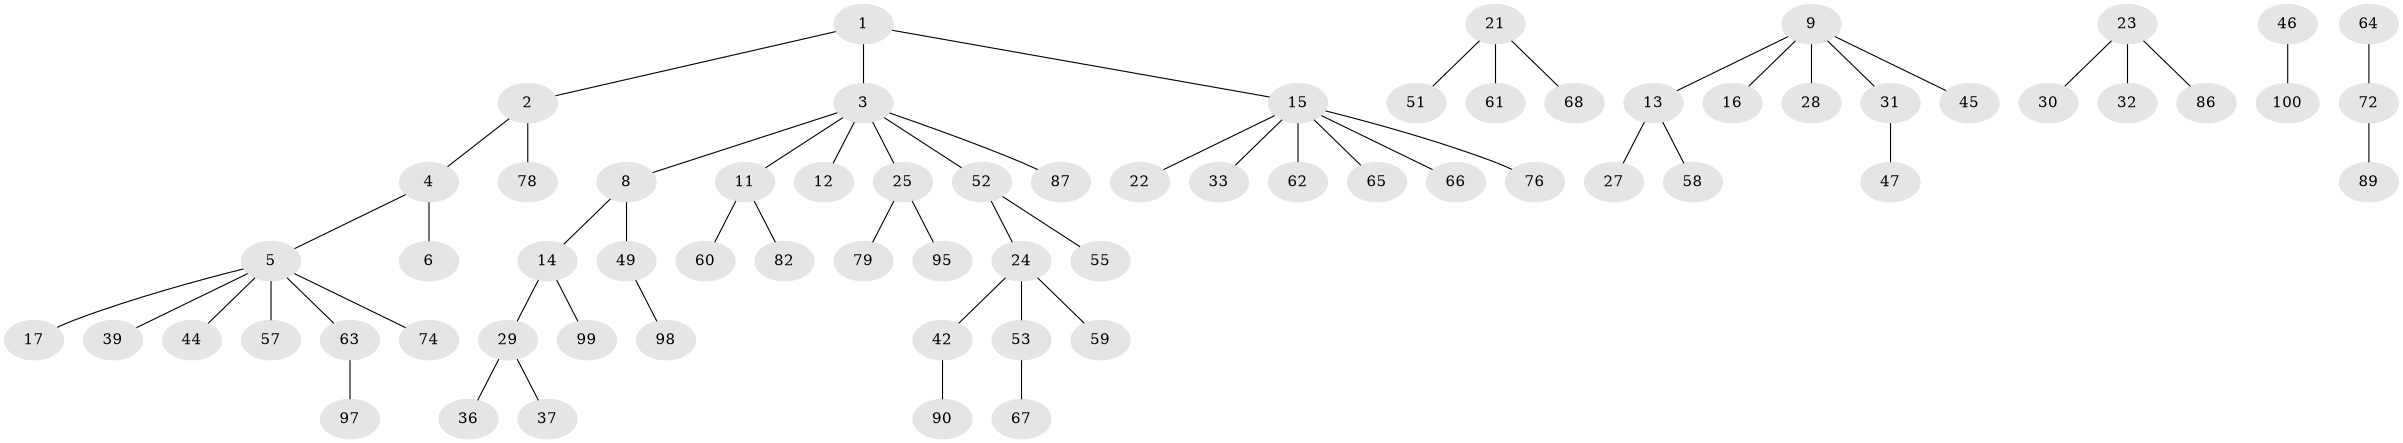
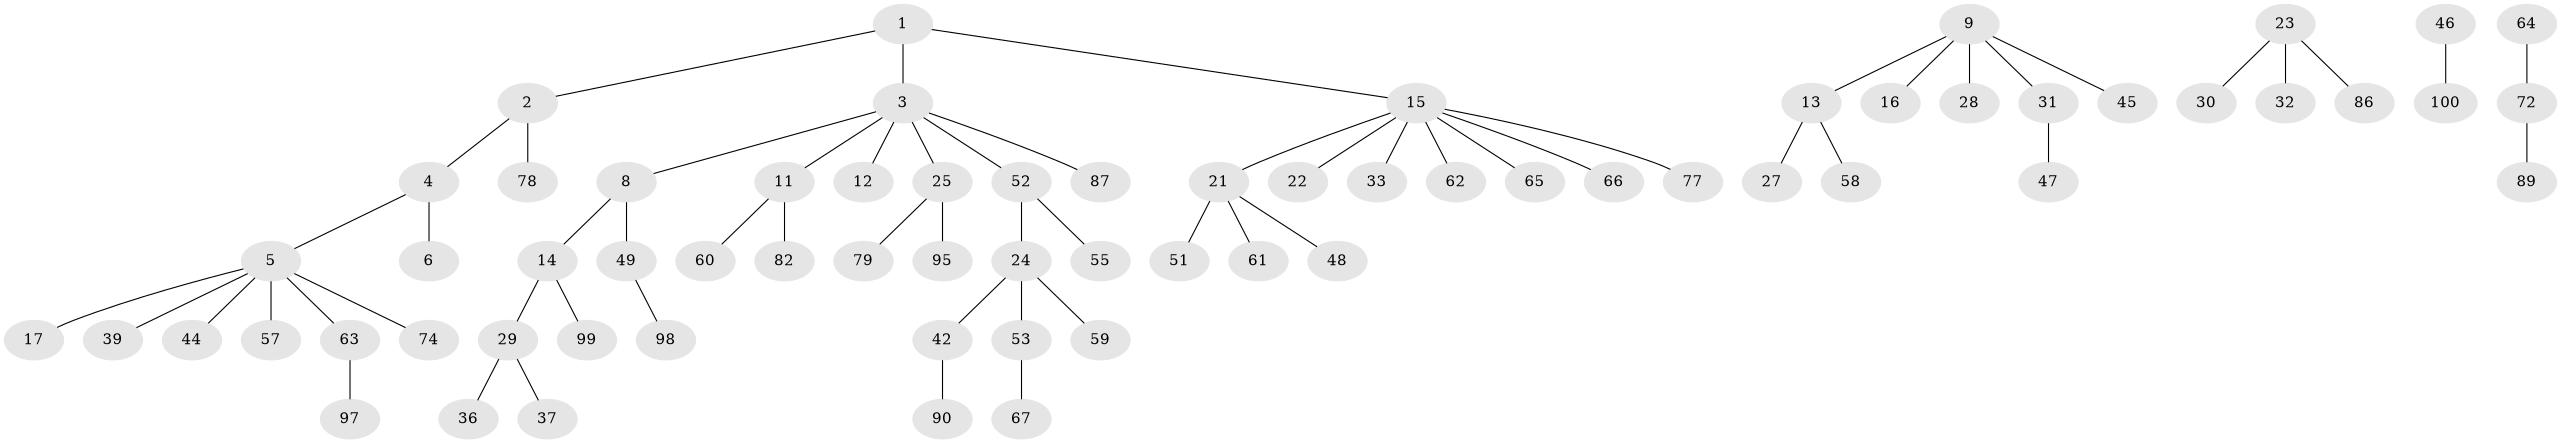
node "68": label "68" -> "48"
edge "15" -- "21": added
node "76": label "76" -> "77"
